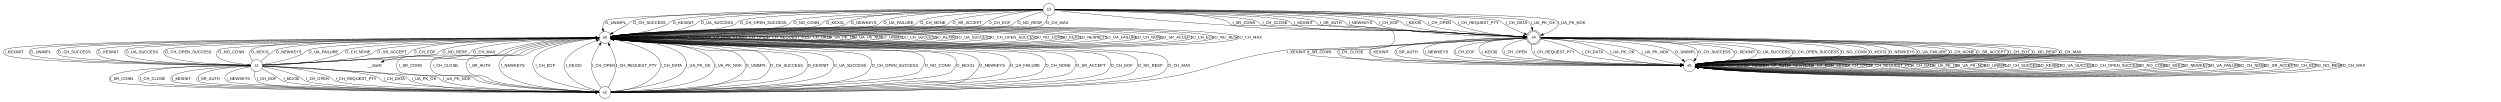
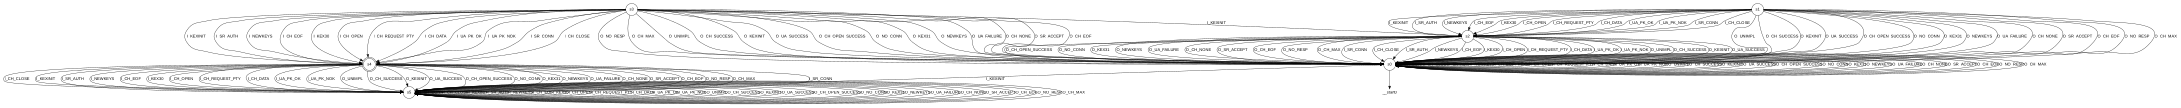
edge "s0" -> "s1": now "s0" -> "s5"
